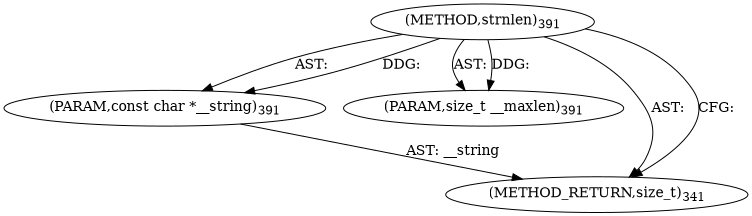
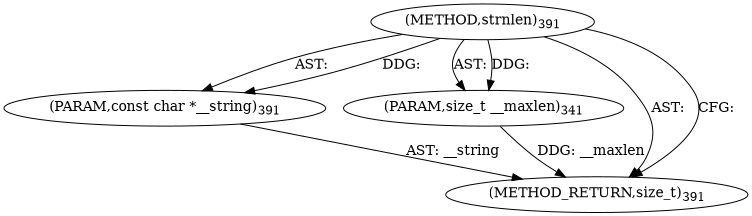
node "(PARAM,size_t __maxlen)": text "391" -> "341"
edge "(PARAM,size_t __maxlen)" -> "(METHOD_RETURN,size_t)": added, label "DDG: __maxlen"
node "(METHOD_RETURN,size_t)": text "341" -> "391"
